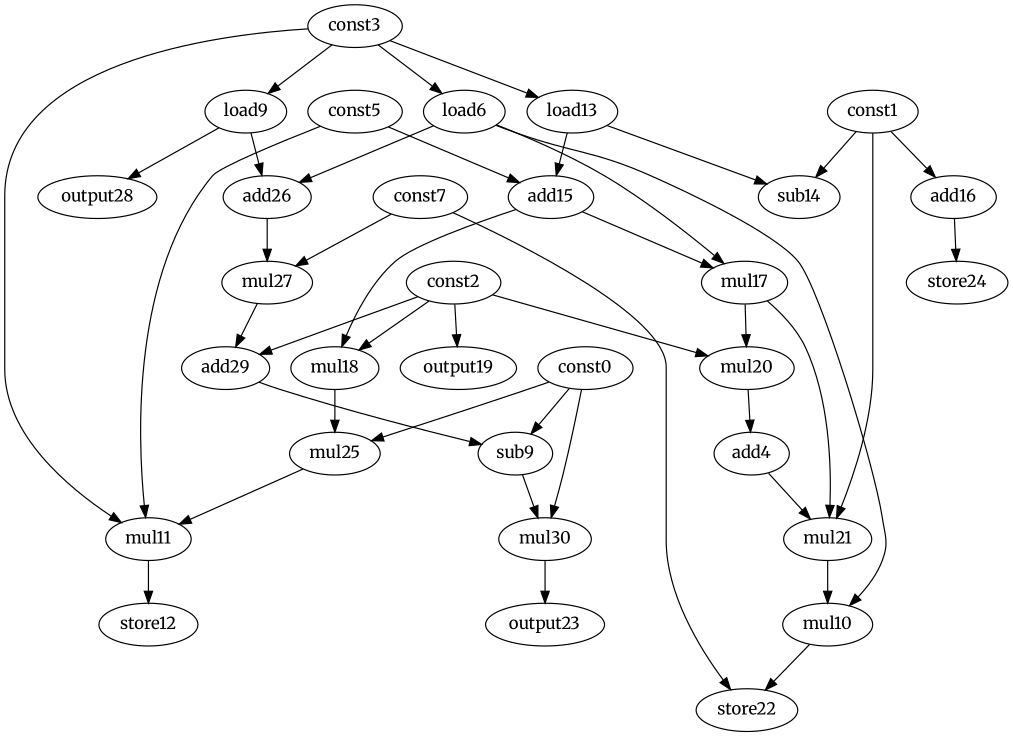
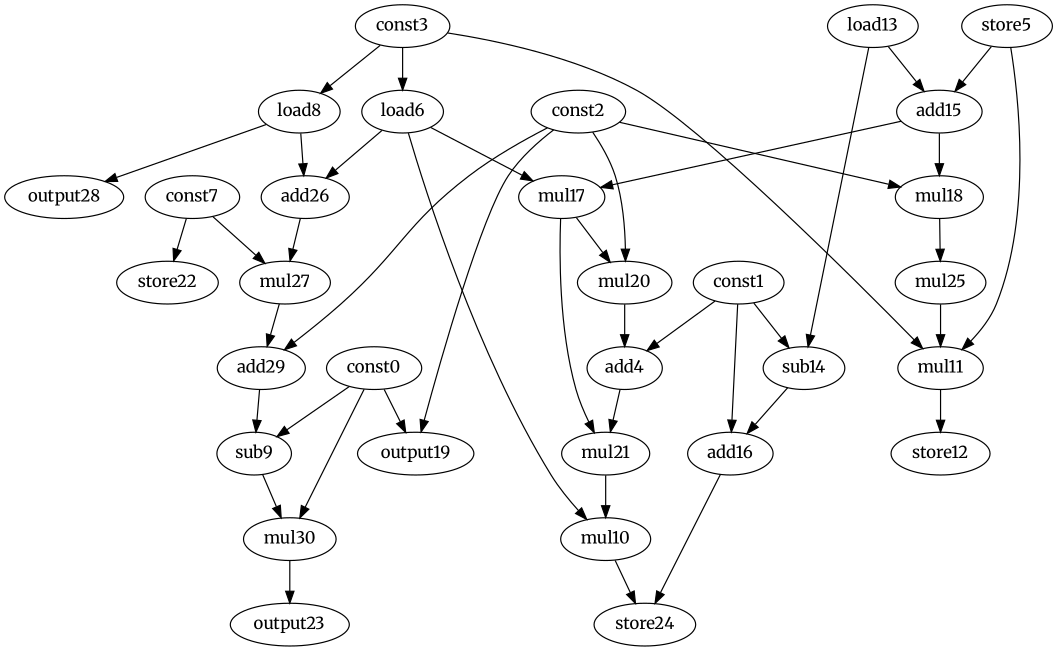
edge "const3" -> "load13": removed
node "load9": label "load9" -> "load8"
node "const5": label "const5" -> "store5"
edge "const1" -> "mul21": now "const1" -> "add4"
edge "sub14" -> "add16": added
edge "const0" -> "mul25": now "const0" -> "output19"
edge "mul10" -> "store22": now "mul10" -> "store24"
